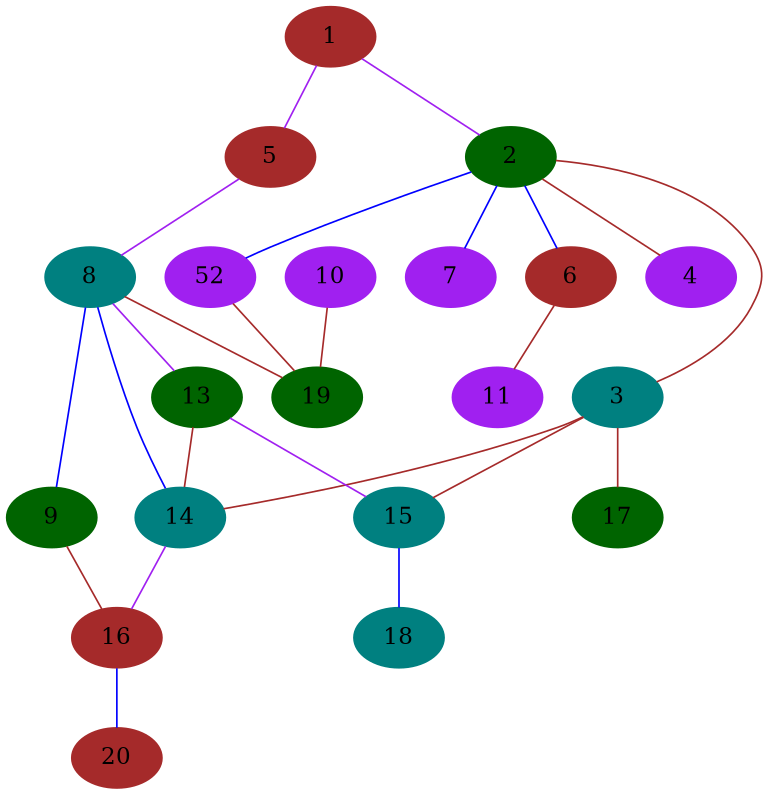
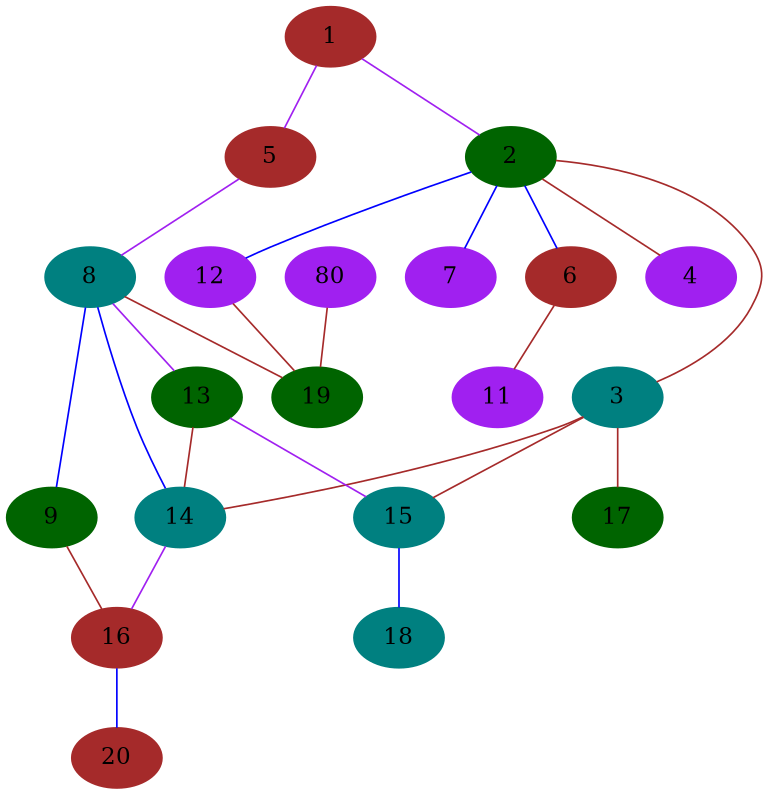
node "52": label "52" -> "12"
node "10": label "10" -> "80"
